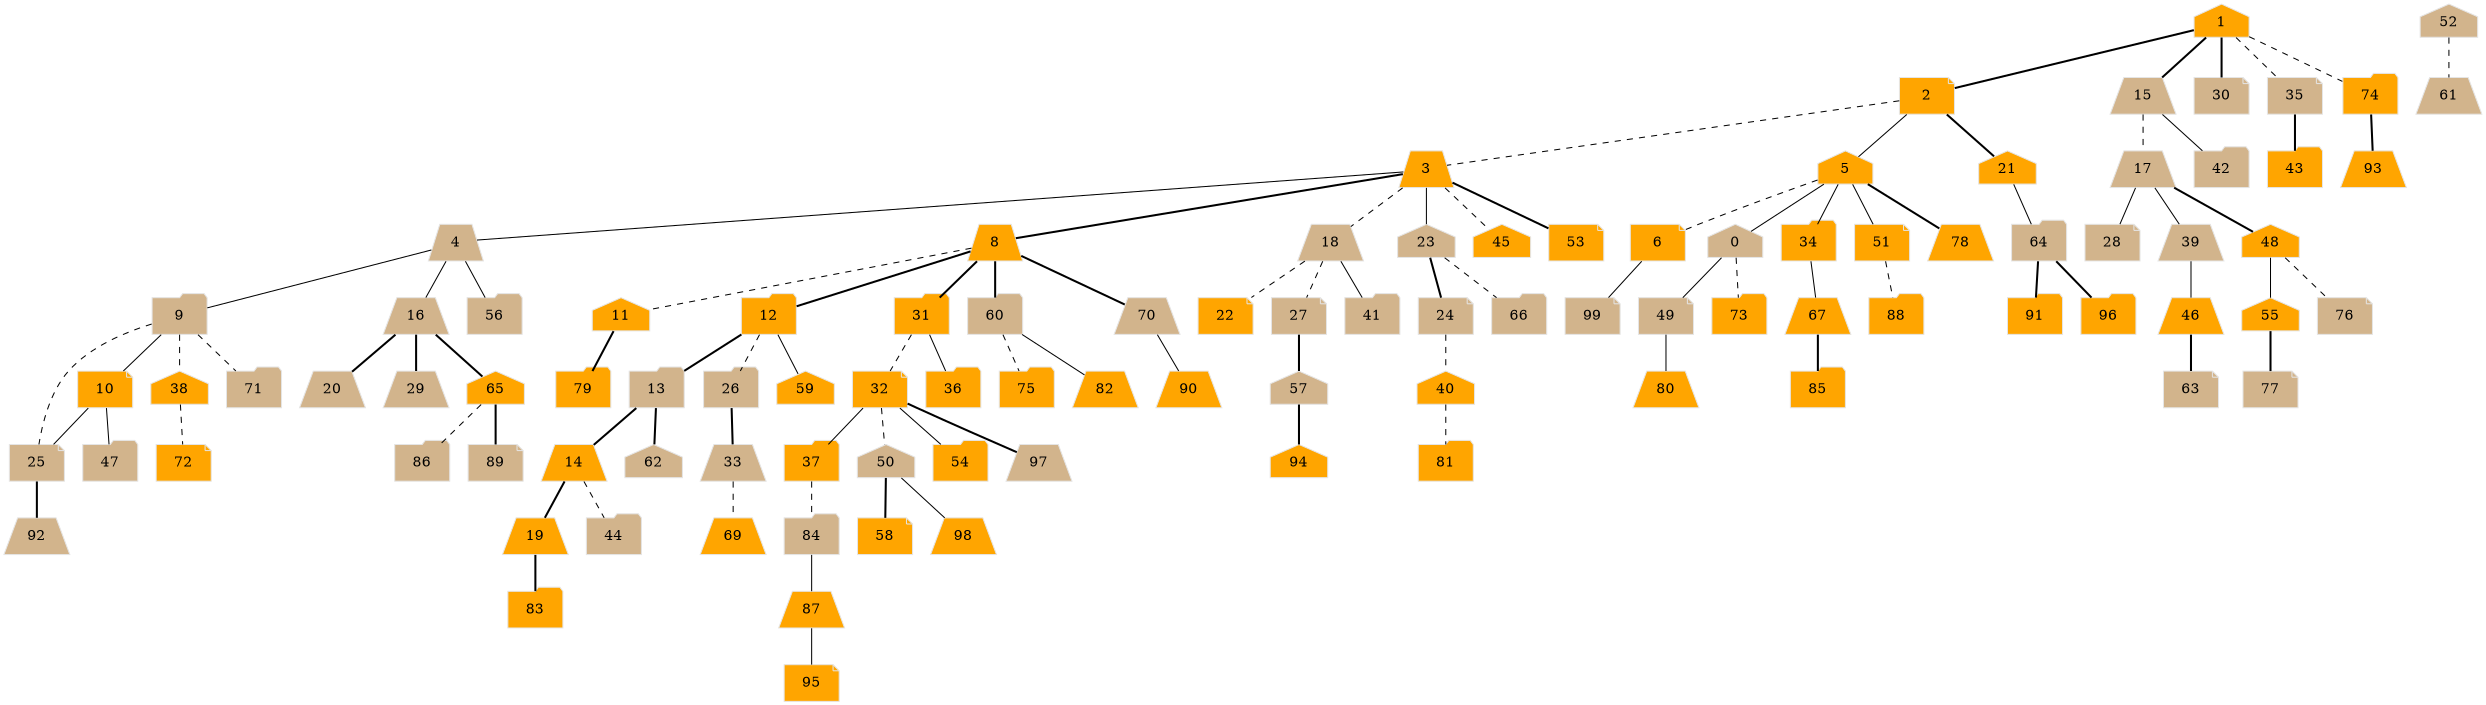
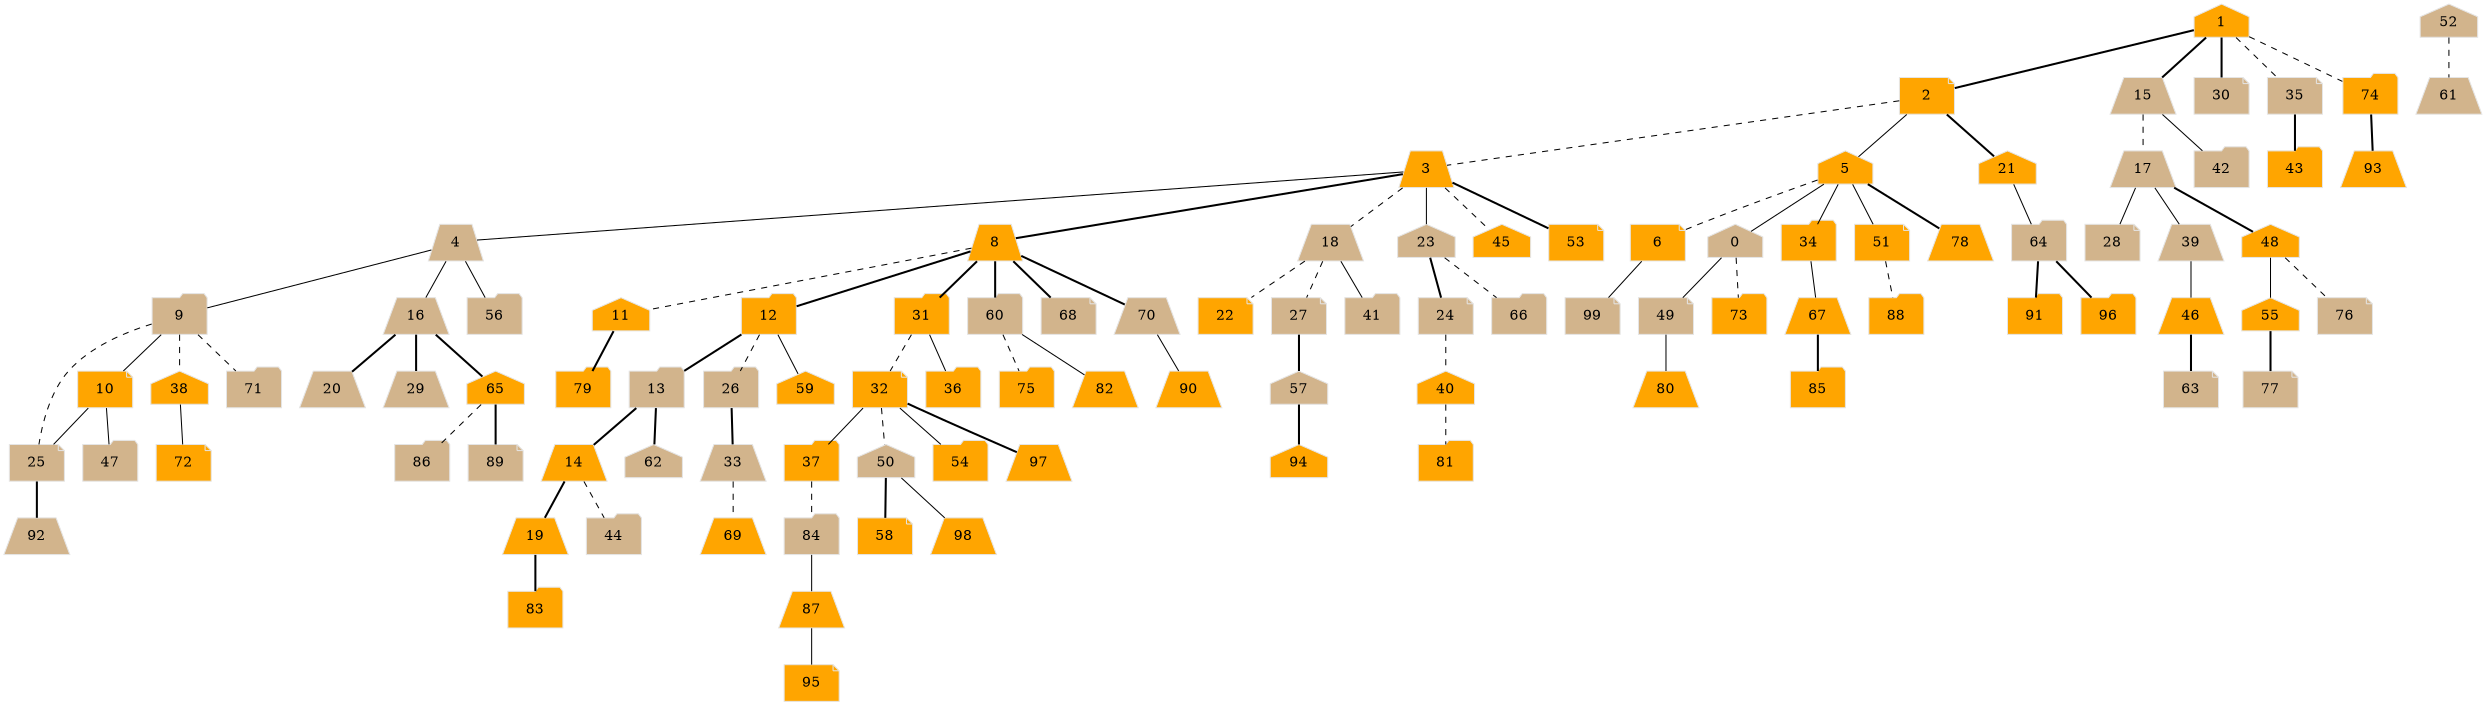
node "68": added
edge "38" -- "72": style dashed -> solid
node "97": fillcolor tan -> orange
